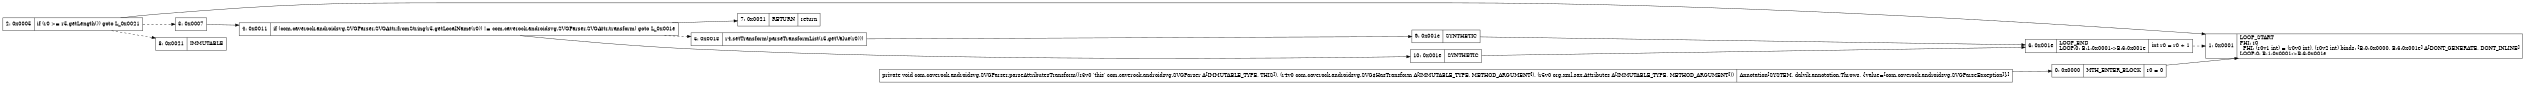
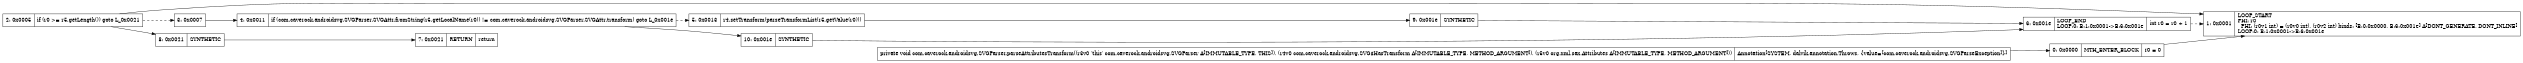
edge "4: 0x0011" -> "7: 0x0021": now "8: 0x0021" -> "7: 0x0021"
edge "2: 0x0005" -> "8: 0x0021": style dashed -> solid
node "8: 0x0021": text "IMMUTABLE" -> "SYNTHETIC"
